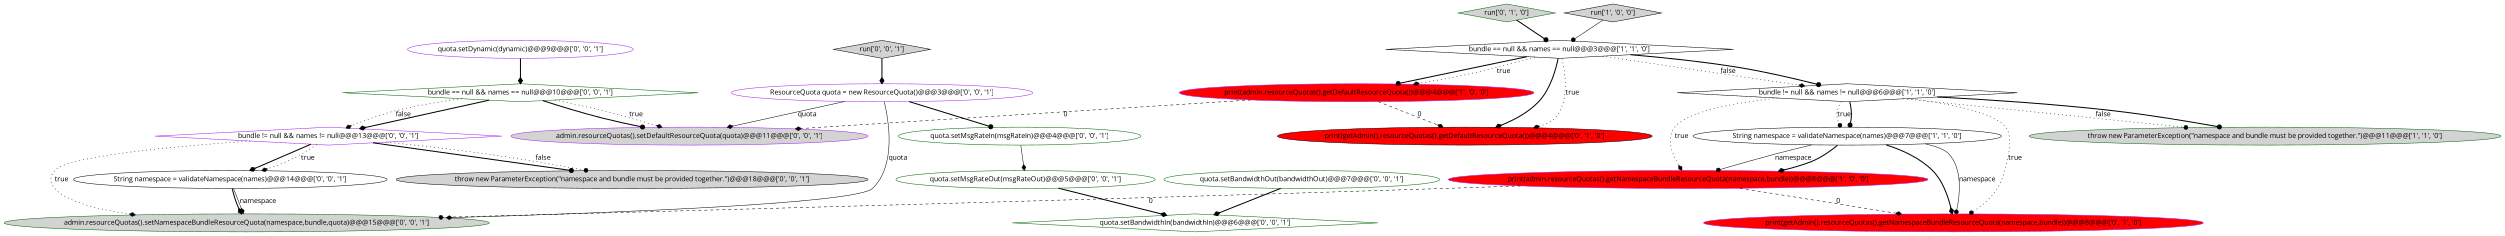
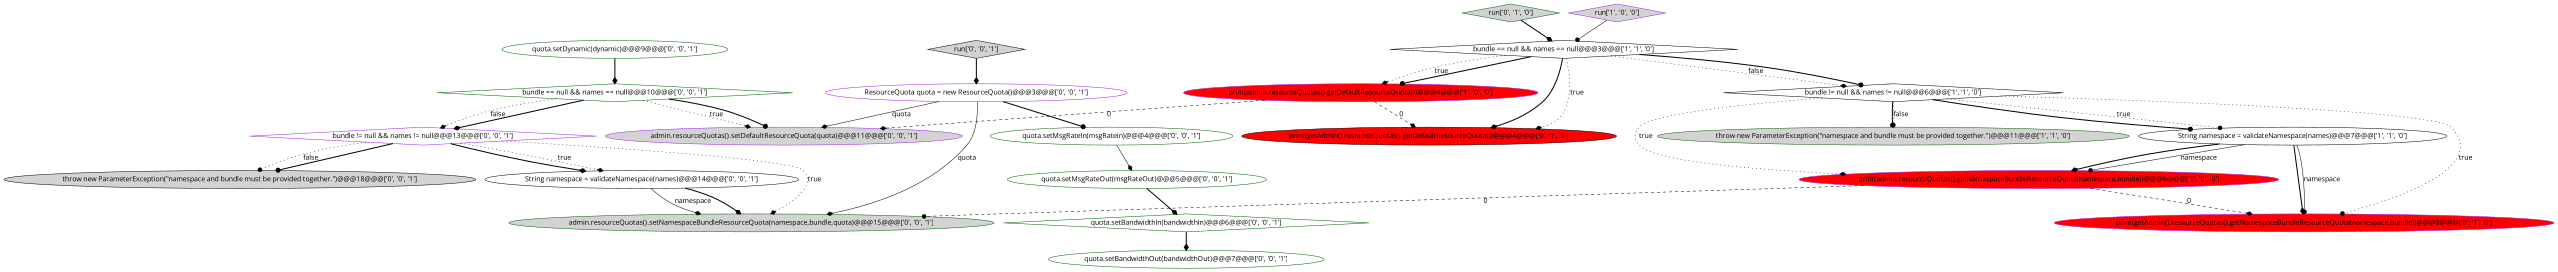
node "run['1', '0', '0']": color black -> purple
edge "run['0', '1', '0']" -> "bundle == null && names == null@@@3@@@['1', '1', '0']": arrowhead dot -> diamond
node "quota.setDynamic(dynamic)@@@9@@@['0', '0', '1']": color purple -> darkgreen
edge "quota.setBandwidthOut(bandwidthOut)@@@7@@@['0', '0', '1']" -> "quota.setBandwidthIn(bandwidthIn)@@@6@@@['0', '0', '1']": reversed
